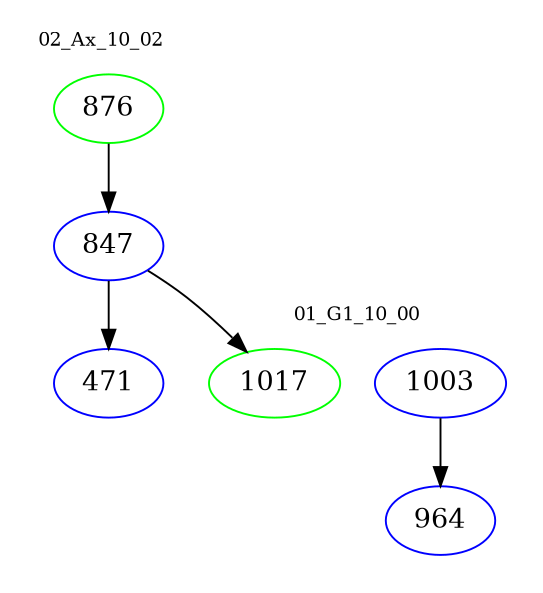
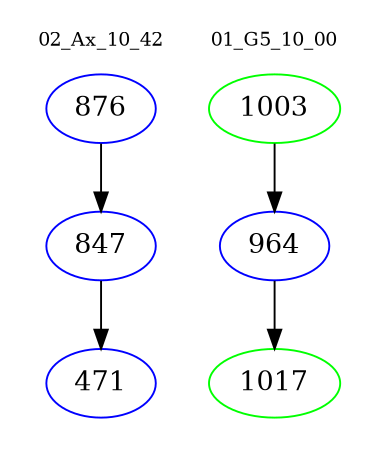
cluster "02_Ax_10_02": label "02_Ax_10_02" -> "02_Ax_10_42"
node "876": color green -> blue
edge "847" -> "1017": now "964" -> "1017"
cluster "01_G1_10_00": label "01_G1_10_00" -> "01_G5_10_00"
node "1003": color blue -> green
